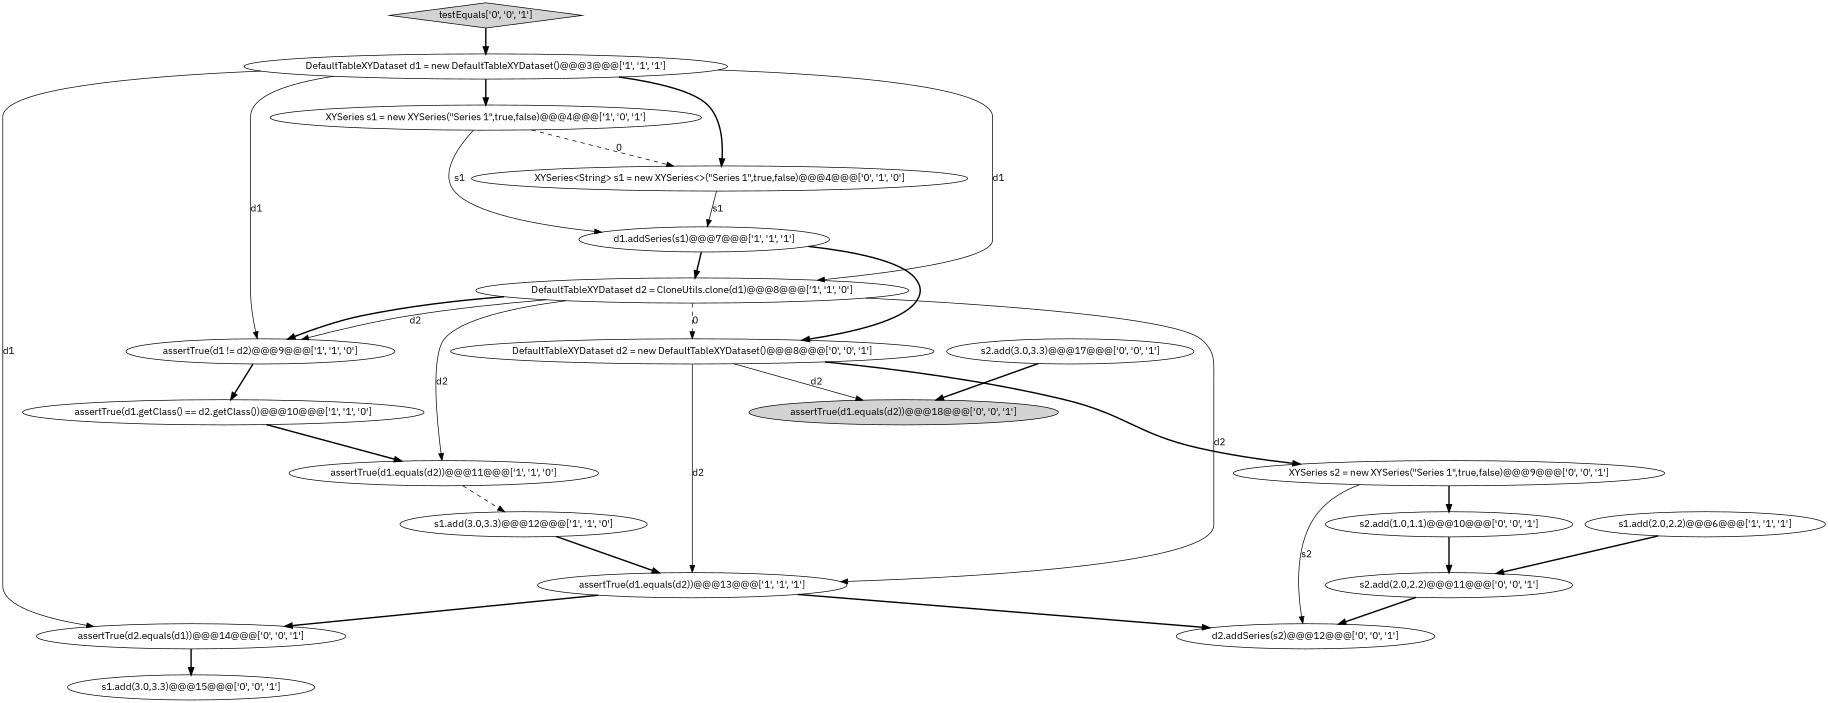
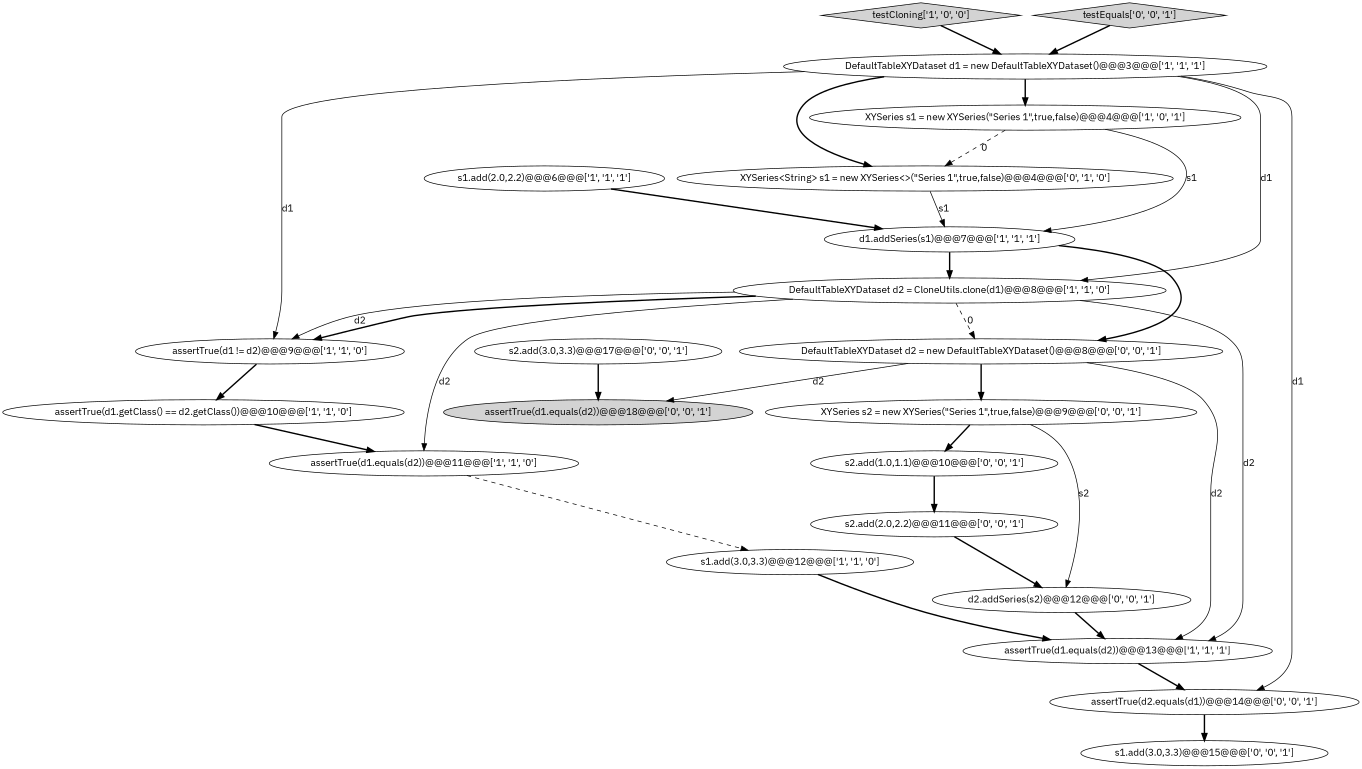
node "testCloning['1', '0', '0']": added
edge "s1.add(2.0,2.2)@@@6@@@['1', '1', '1']" -> "s2.add(2.0,2.2)@@@11@@@['0', '0', '1']": now "s1.add(2.0,2.2)@@@6@@@['1', '1', '1']" -> "d1.addSeries(s1)@@@7@@@['1', '1', '1']"
edge "assertTrue(d1.equals(d2))@@@13@@@['1', '1', '1']" -> "d2.addSeries(s2)@@@12@@@['0', '0', '1']": reversed
